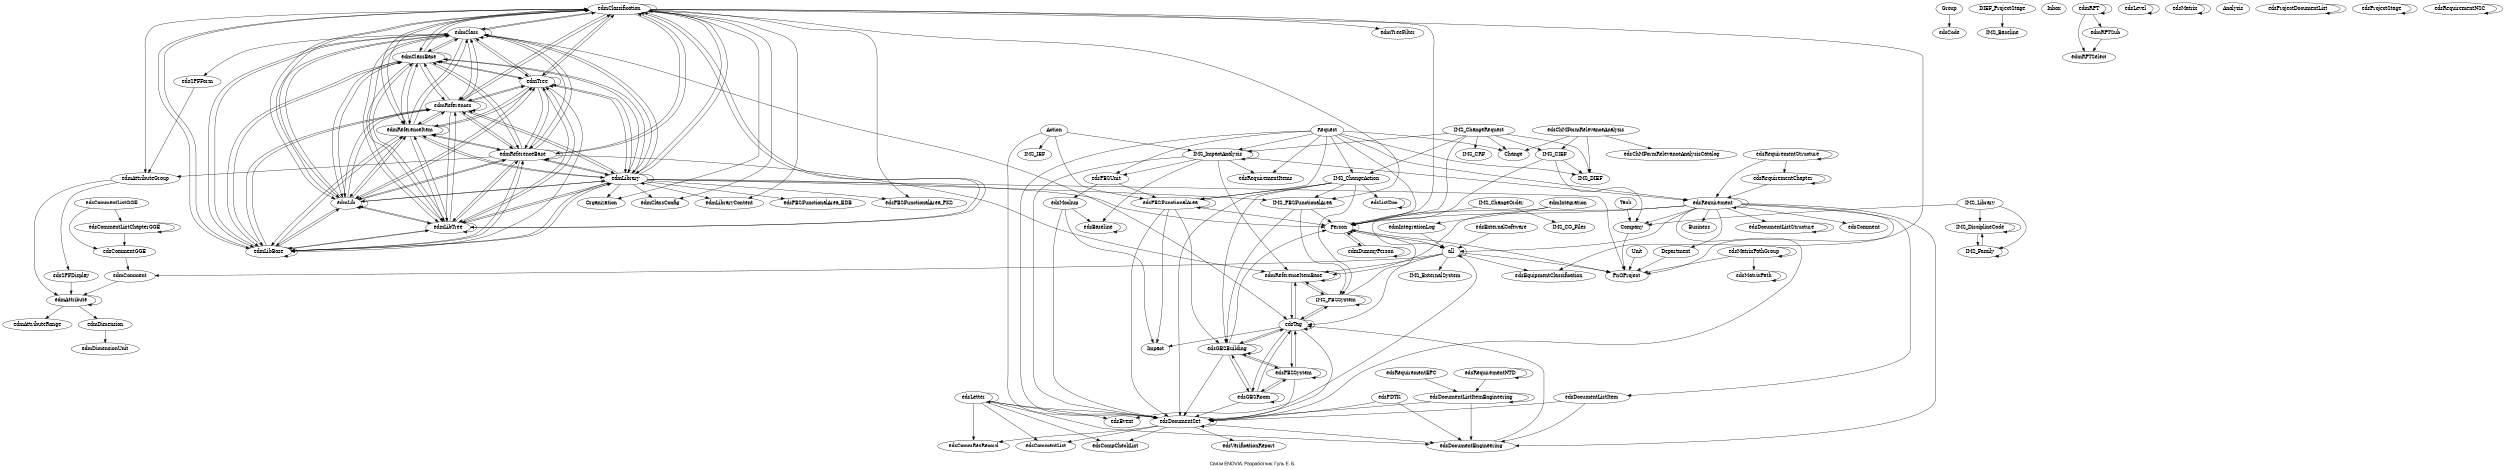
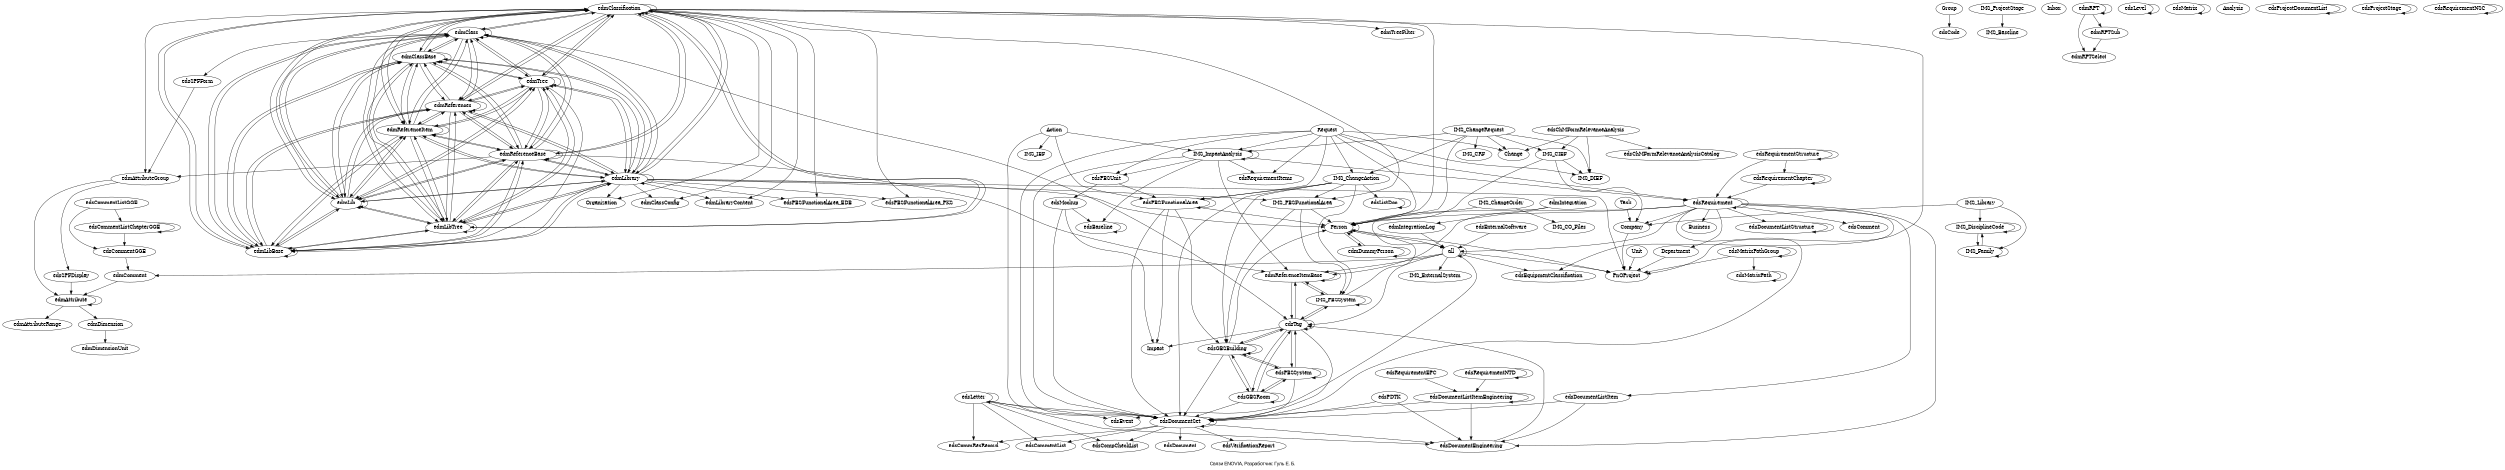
node "DIEF_ProjectStage": label "DIEF_ProjectStage" -> "IMS_ProjectStage"
edge "edmClassification" -> "edsPBSFunctionalArea_EDB": added
node "edsDocument": added
